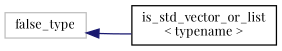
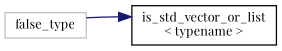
edge "is_std_vector_or_list < typename >" -> "false_type": reversed
